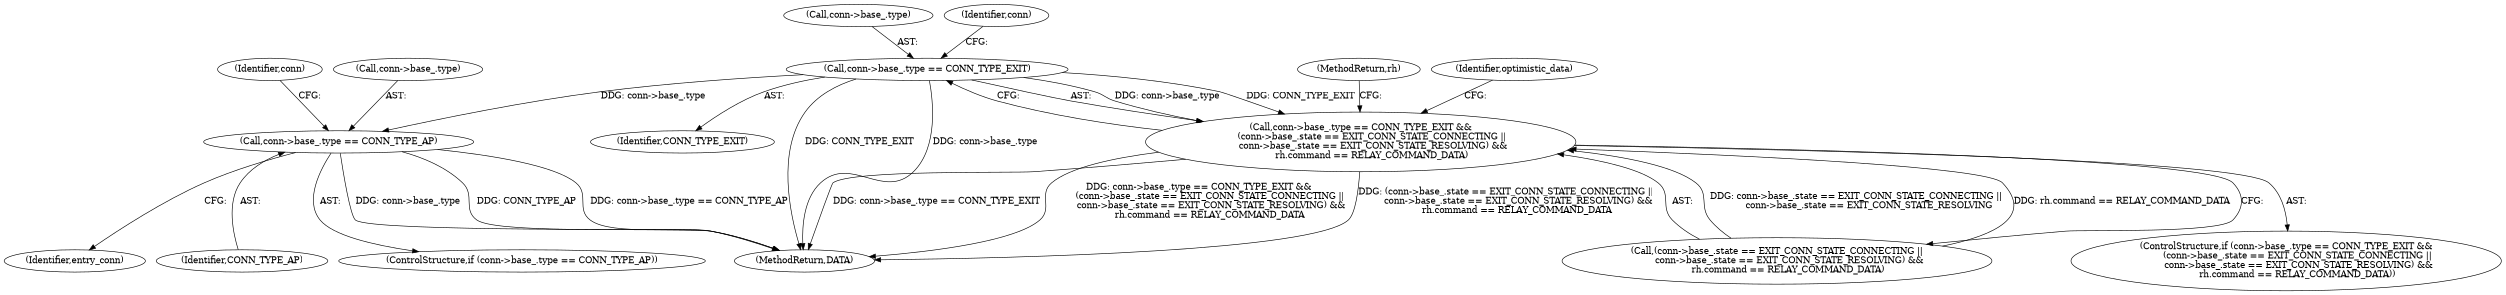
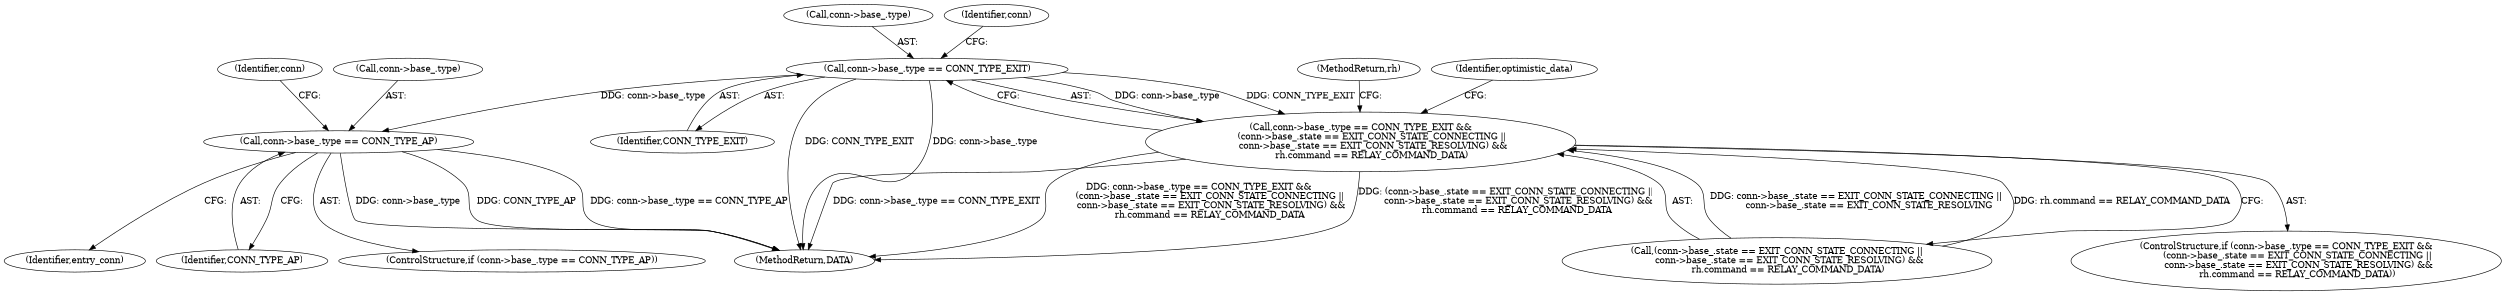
edge "(Identifier,CONN_TYPE_EXIT)" -> "(Call,conn->base_.type == CONN_TYPE_EXIT)": added, label "AST:"
edge "(Call,conn->base_.type == CONN_TYPE_AP)" -> "(Identifier,CONN_TYPE_AP)": added, label "CFG:"
